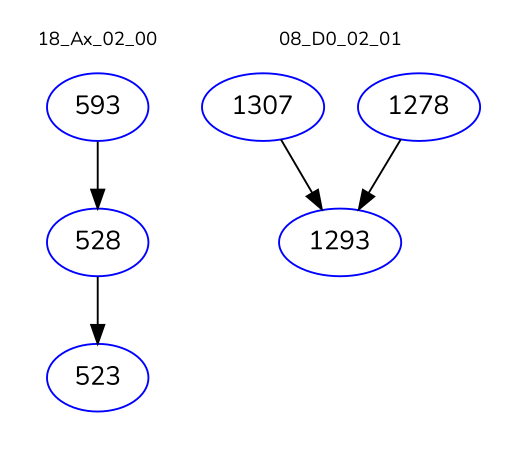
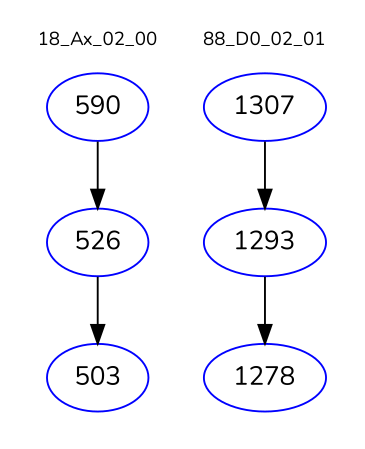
cluster "08_D0_02_01": label "08_D0_02_01" -> "88_D0_02_01"
node "593": label "593" -> "590"
edge "1278" -> "1293": reversed
node "528": label "528" -> "526"
node "523": label "523" -> "503"
